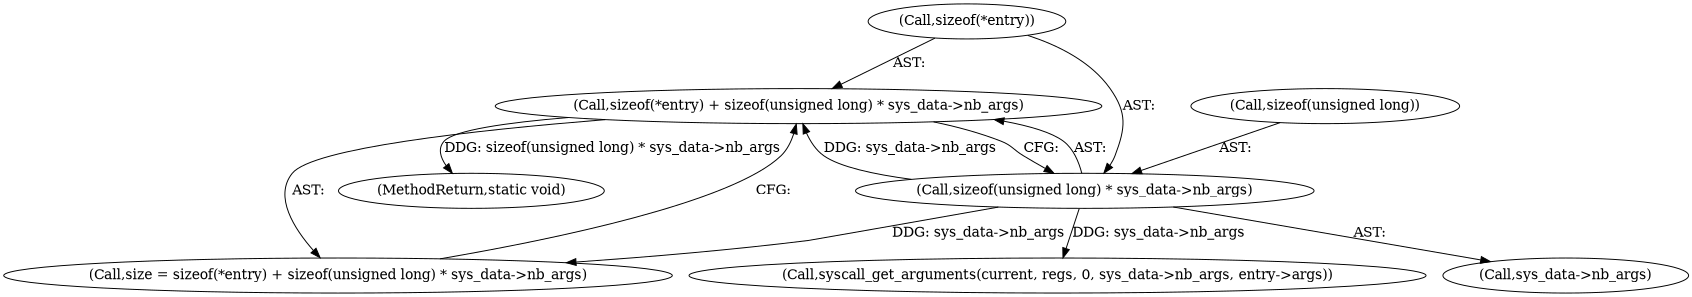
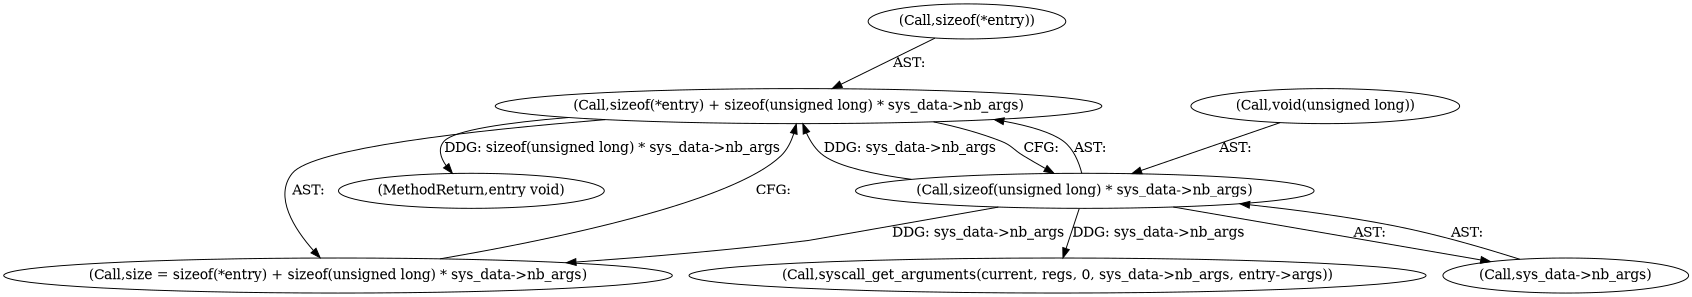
edge "(Call,sizeof(*entry))" -> "(Call,sizeof(unsigned long) * sys_data->nb_args)": now "(Call,sys_data->nb_args)" -> "(Call,sizeof(unsigned long) * sys_data->nb_args)"
node "(Call,sizeof(unsigned long))": label "(Call,sizeof(unsigned long))" -> "(Call,void(unsigned long))"
node "(MethodReturn,static void)": label "(MethodReturn,static void)" -> "(MethodReturn,entry void)"
